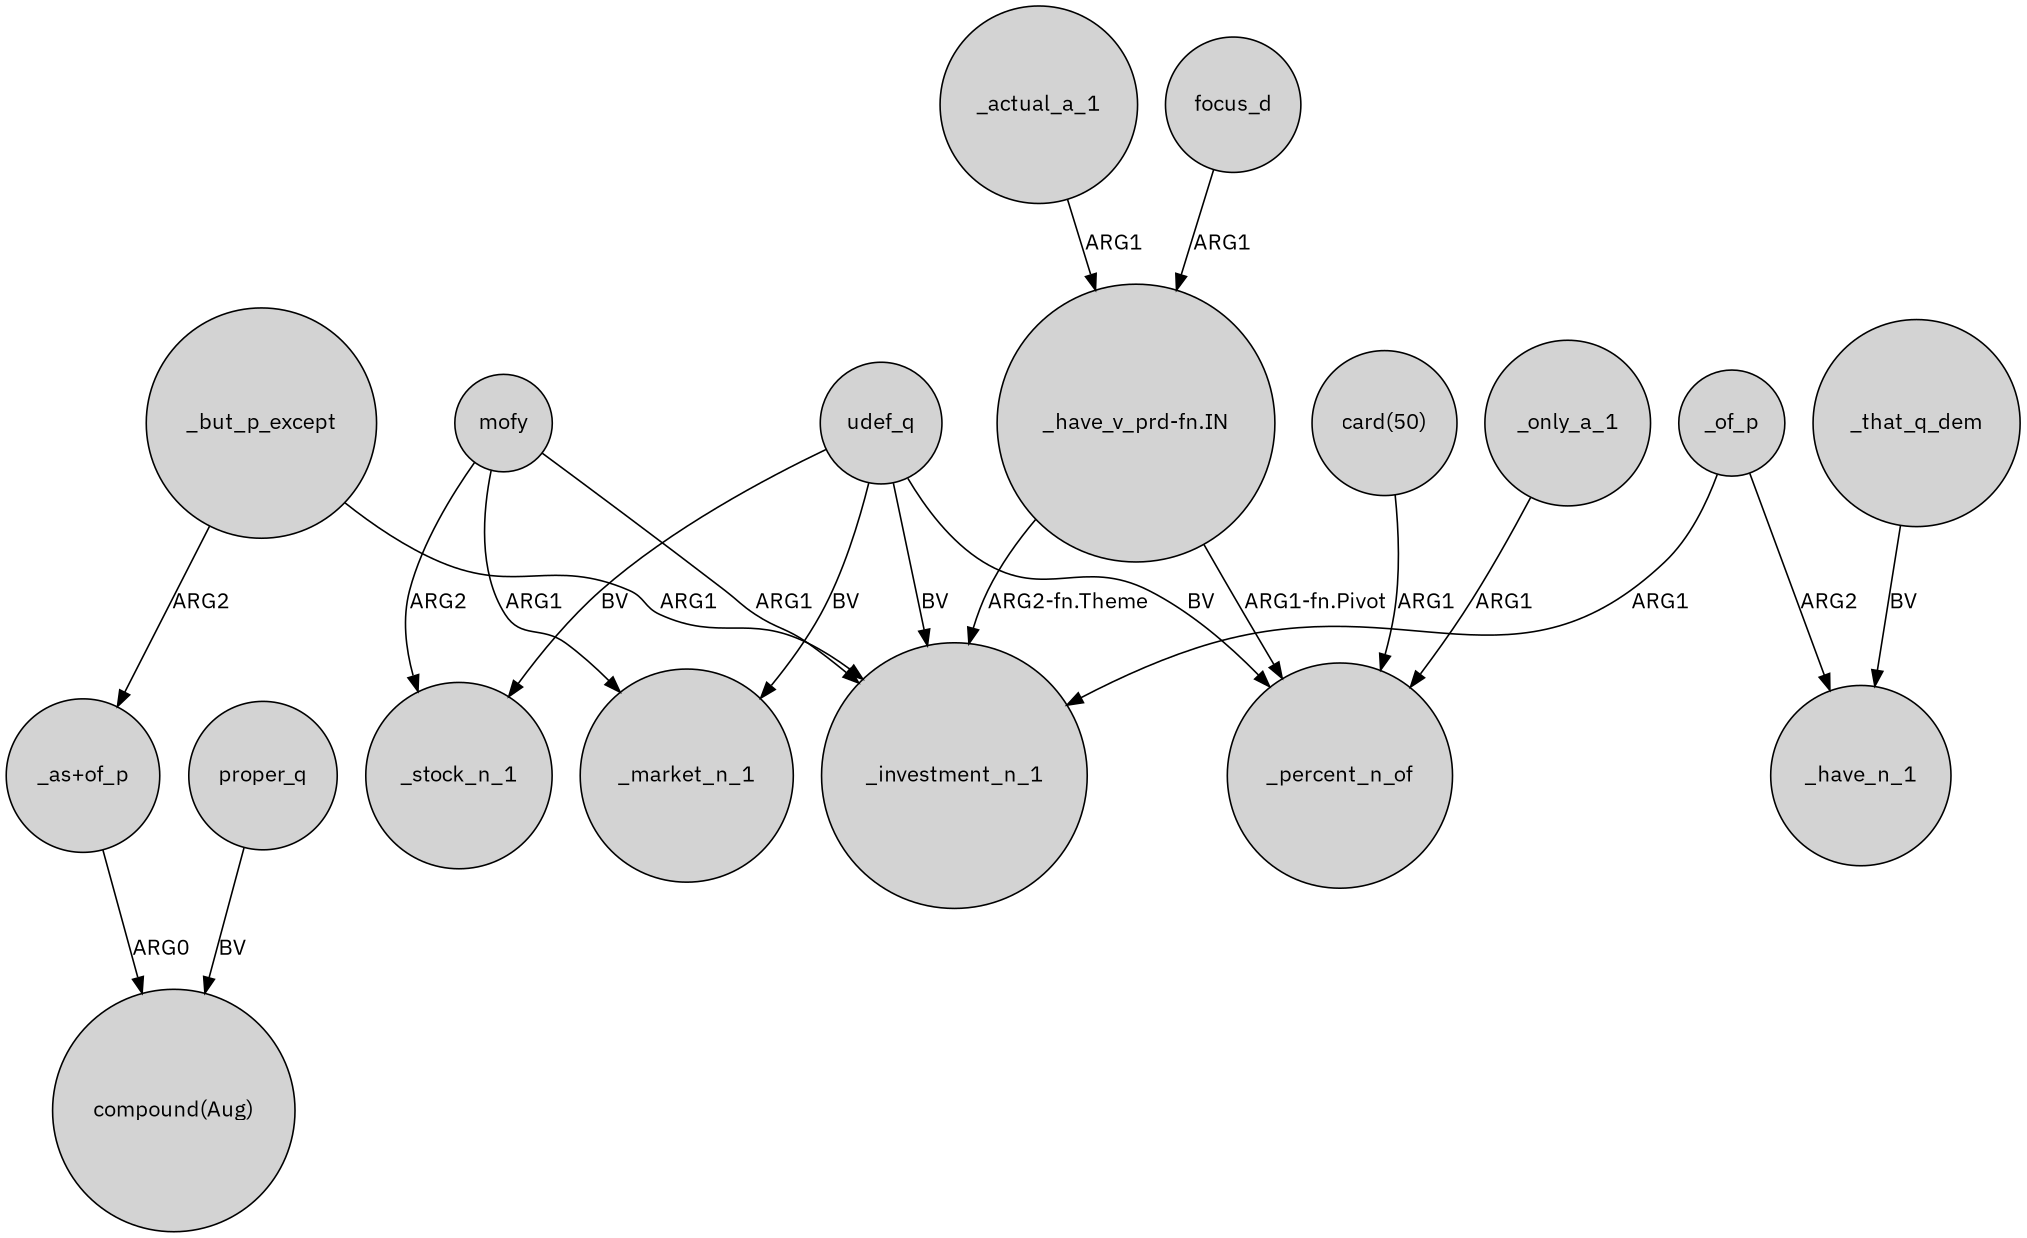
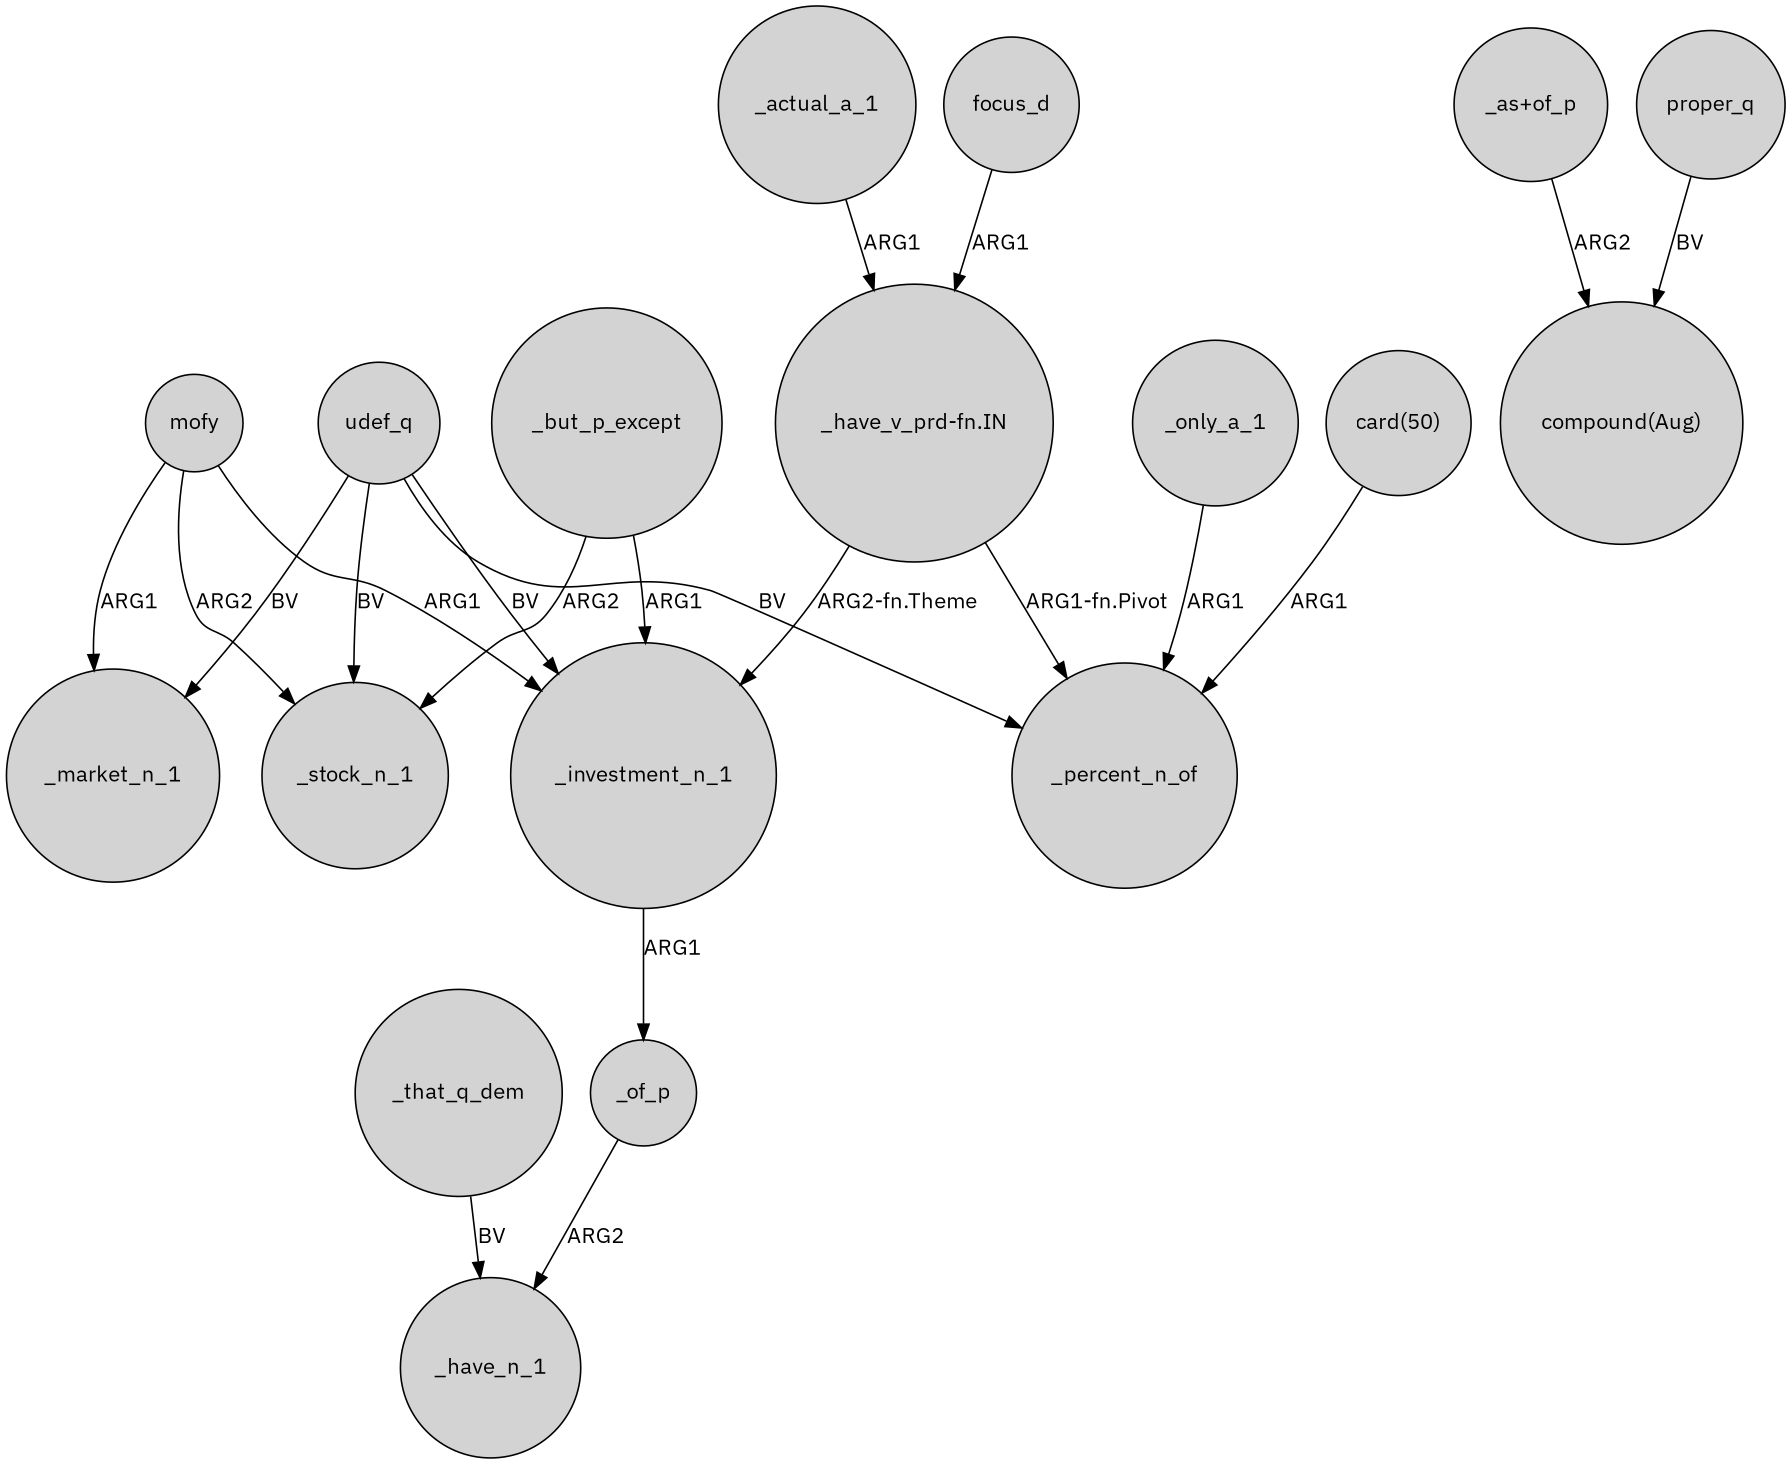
edge "_but_p_except" -> "_as+of_p": now "_but_p_except" -> "_stock_n_1"
edge "_of_p" -> "_investment_n_1": reversed
edge "_as+of_p" -> "compound(Aug)": label "ARG0" -> "ARG2"
